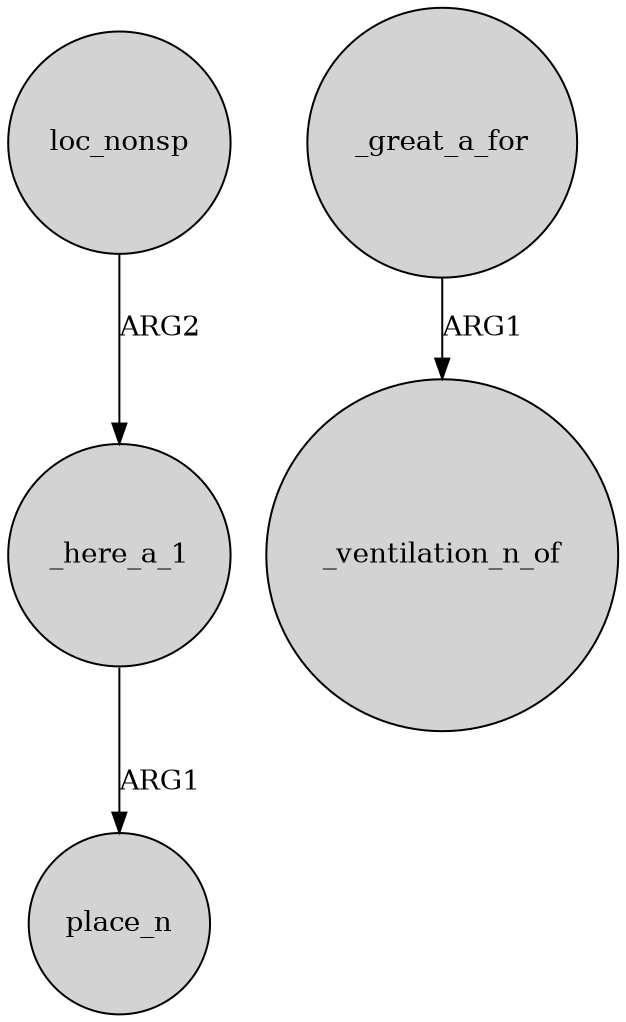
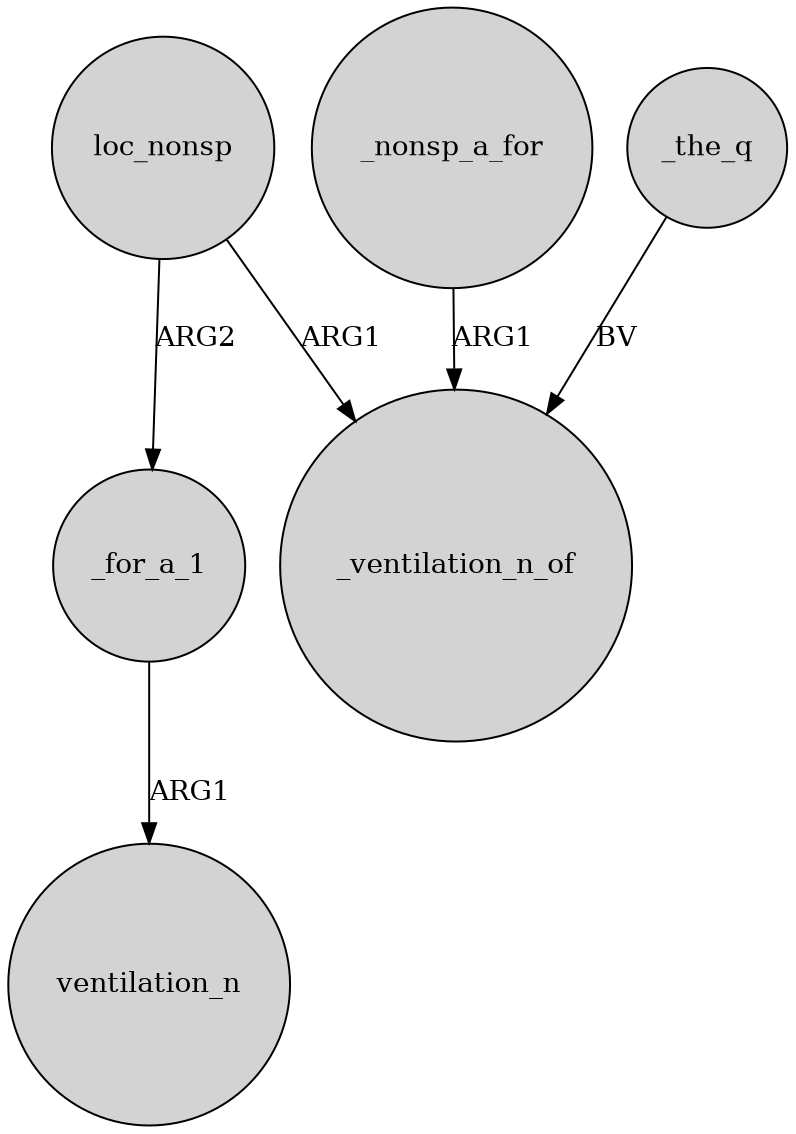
node "_great_a_for": label "_great_a_for" -> "_nonsp_a_for"
node "_the_q": added
edge "loc_nonsp" -> "_ventilation_n_of": added, label "ARG1"
node "_here_a_1": label "_here_a_1" -> "_for_a_1"
node "place_n": label "place_n" -> "ventilation_n"
